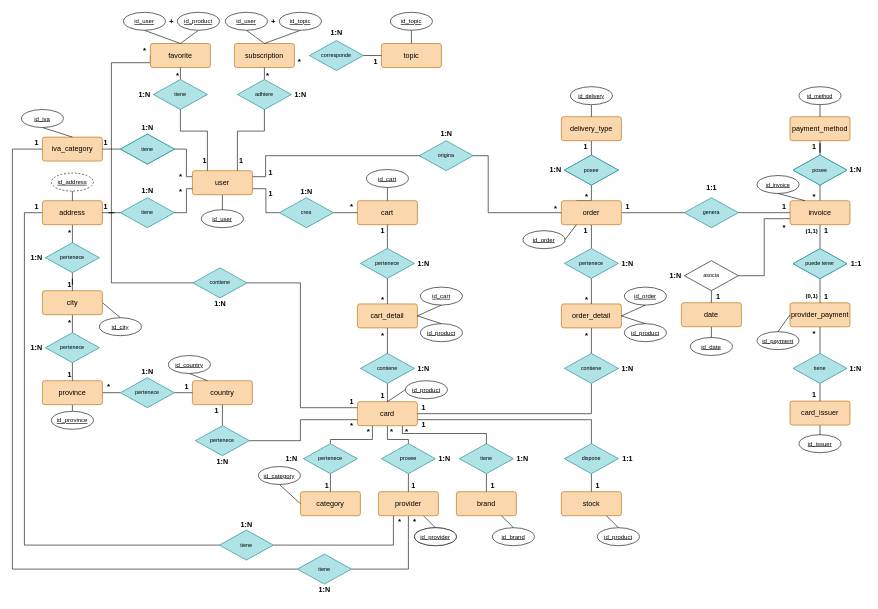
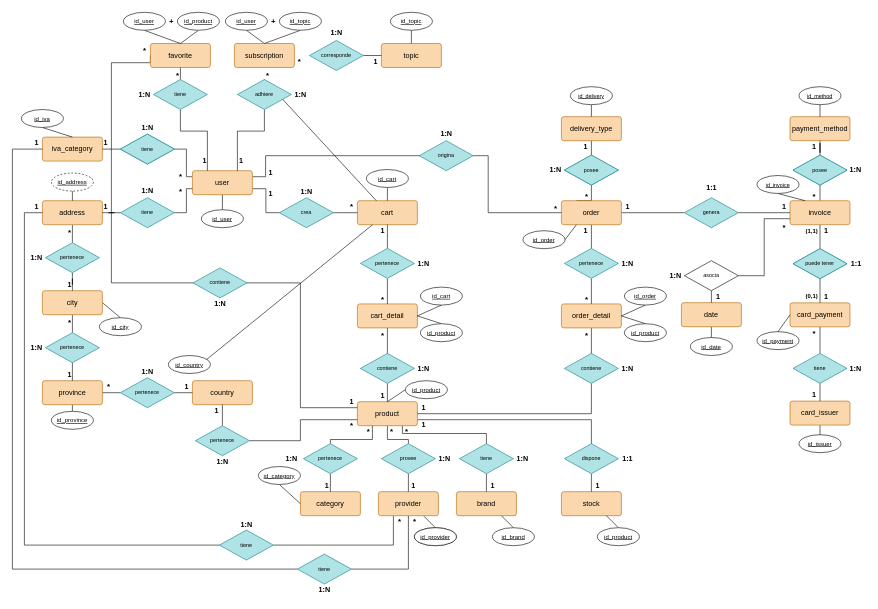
edge "subscription" -- "adhiere": now "cart" -- "adhiere"
node "provider_payment": label "provider_payment" -> "card_payment"
edge "id_country" -- "country": now "id_country" -- "cart"
node "card": label "card" -> "product"
